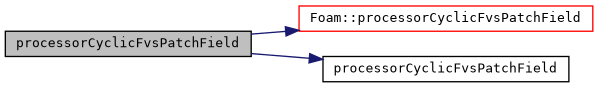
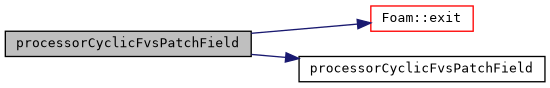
node "Foam::processorCyclicFvsPatchField": label "Foam::processorCyclicFvsPatchField" -> "Foam::exit"
